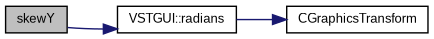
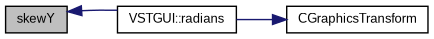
edge "skewY" -> "VSTGUI::radians": reversed
